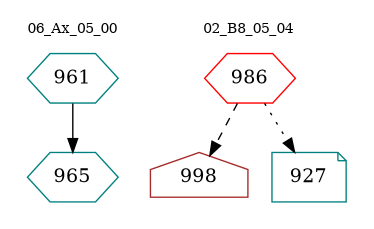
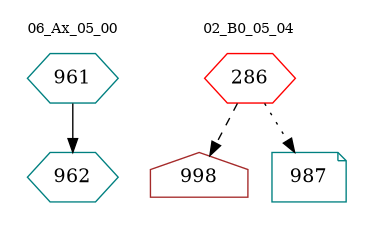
cluster "02_B8_05_04": label "02_B8_05_04" -> "02_B0_05_04"
node "986": label "986" -> "286"
node "965": label "965" -> "962"
node "927": label "927" -> "987"
